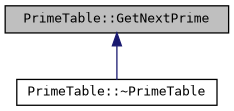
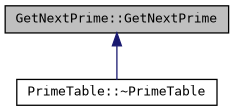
node "PrimeTable::GetNextPrime": label "PrimeTable::GetNextPrime" -> "GetNextPrime::GetNextPrime"
